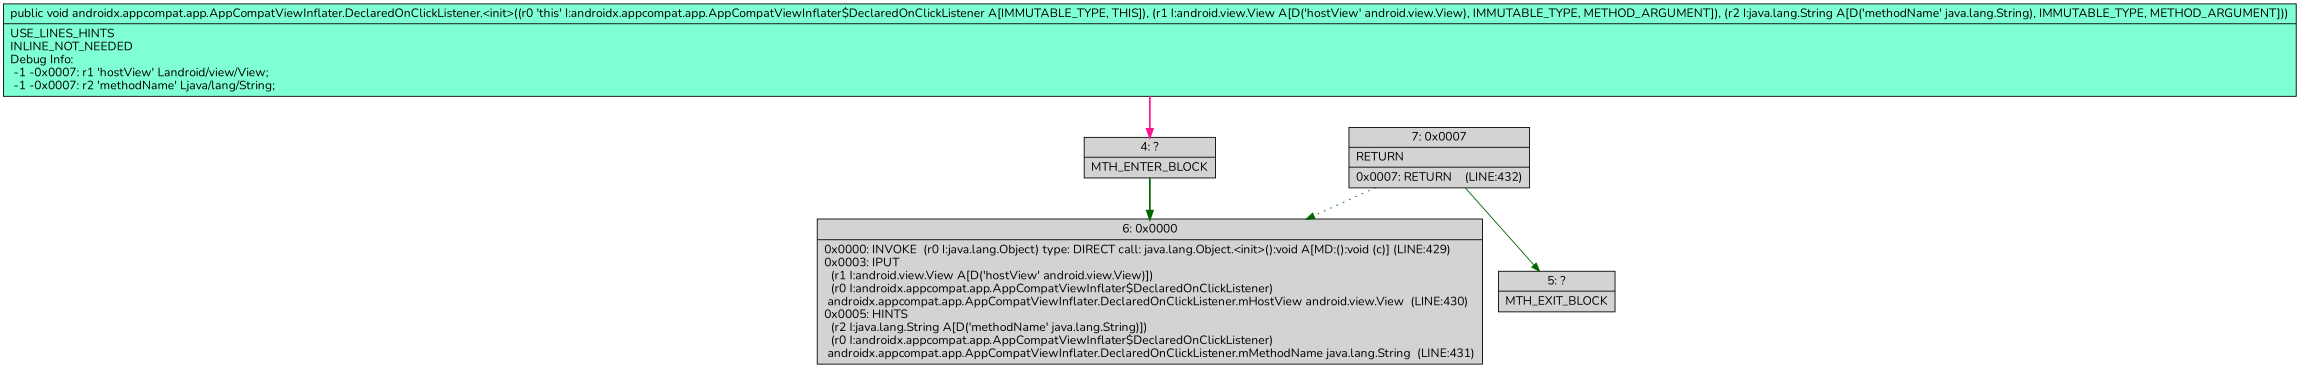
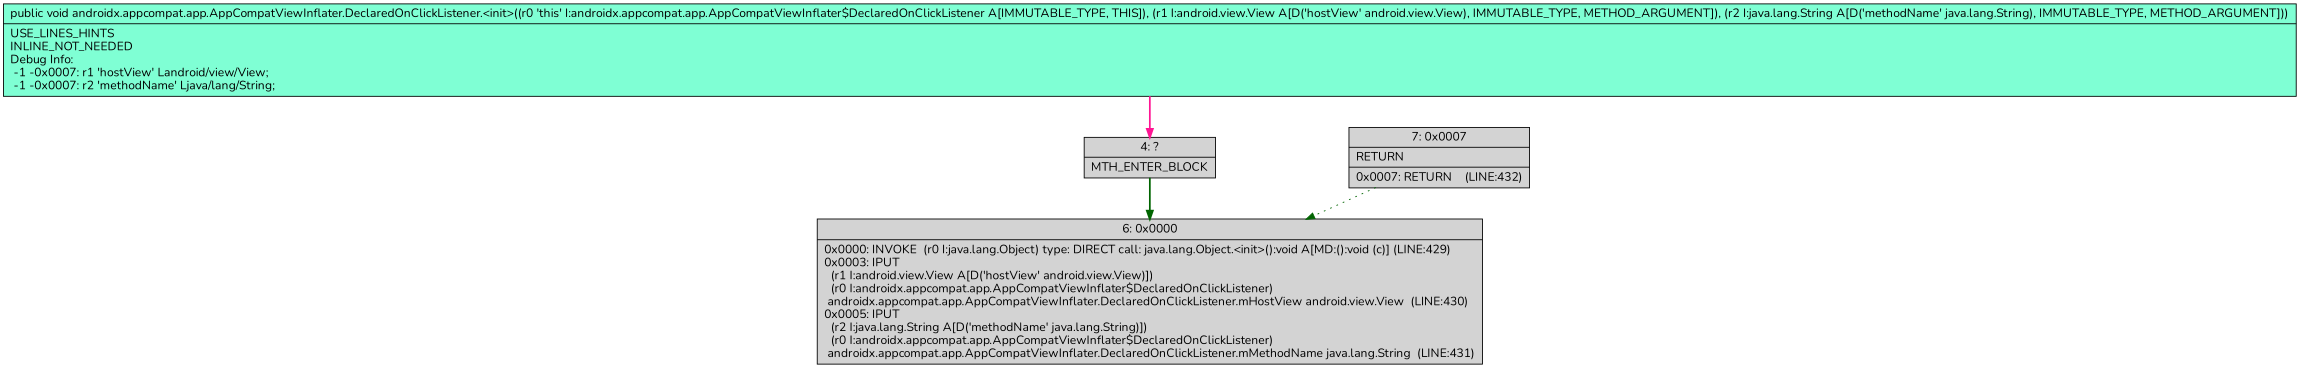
node "5: ?": removed
node "6: 0x0000": text "0x0005: HINTS" -> "0x0005: IPUT"
